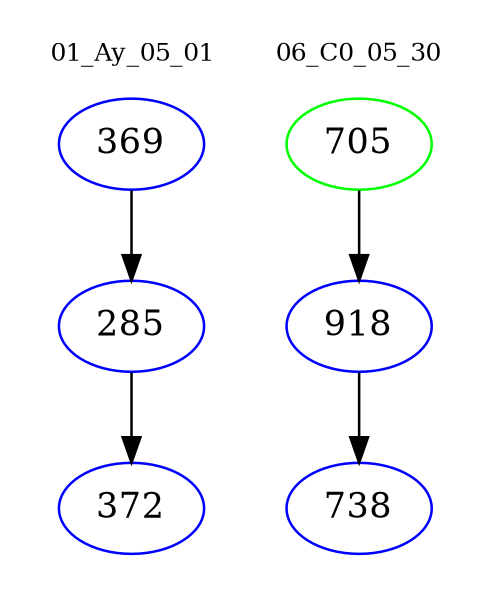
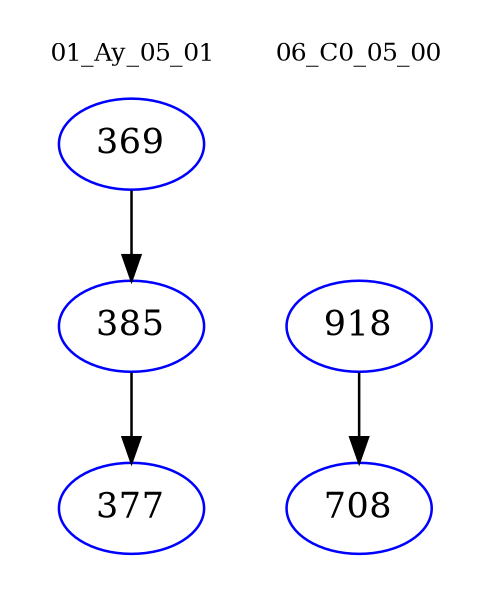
cluster "06_C0_05_30": label "06_C0_05_30" -> "06_C0_05_00"
node "705": removed
node "285": label "285" -> "385"
node "372": label "372" -> "377"
node "738": label "738" -> "708"
